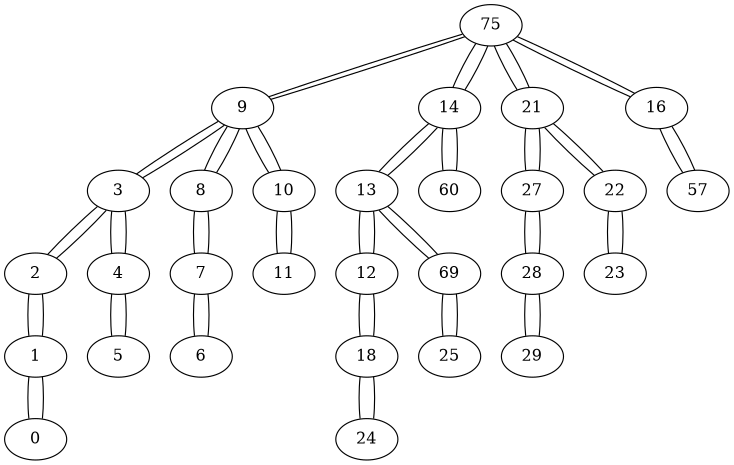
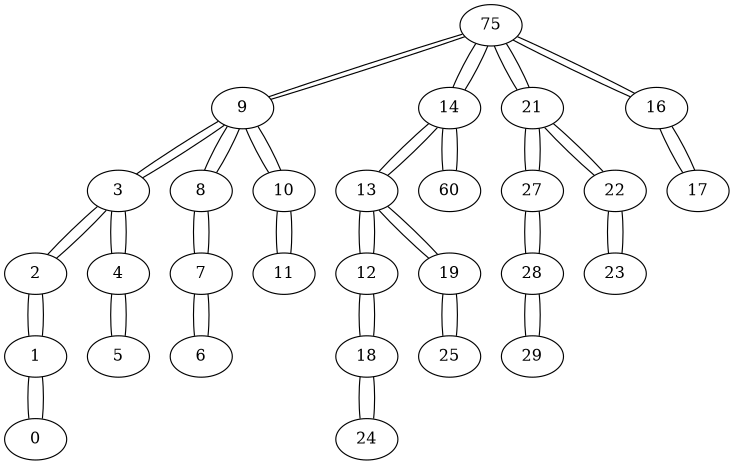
node "57": label "57" -> "17"
node "69": label "69" -> "19"
